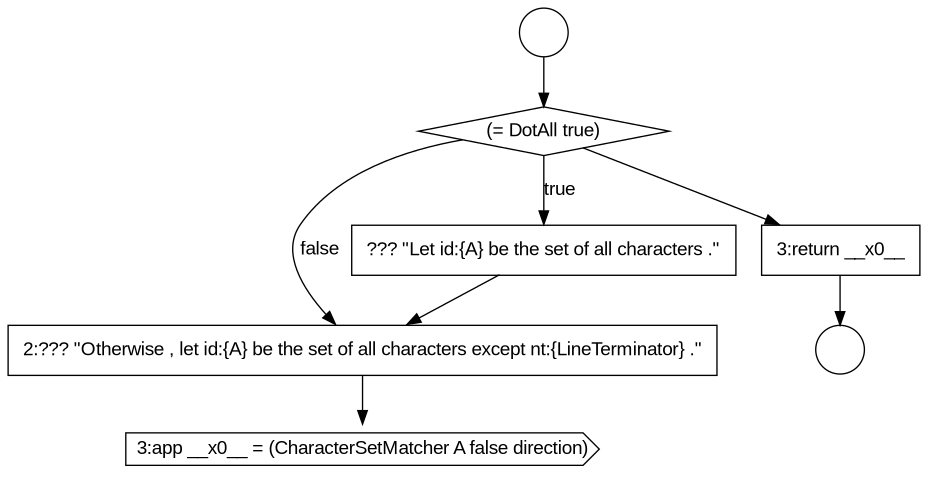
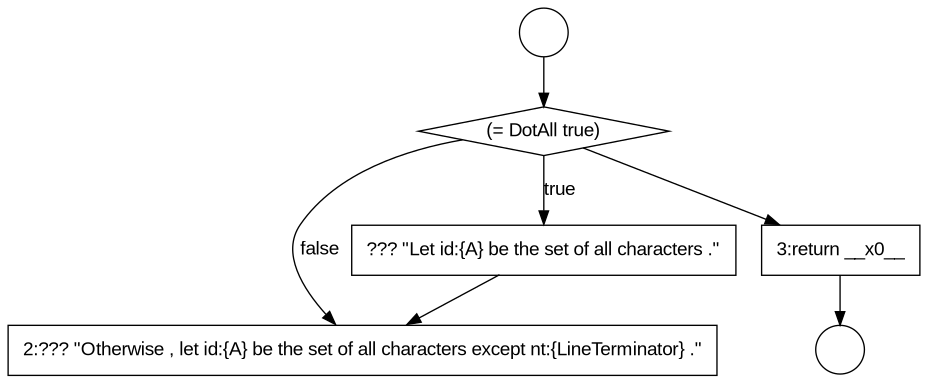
node "3:app __x0__ = (CharacterSetMatcher A false direction)": removed
